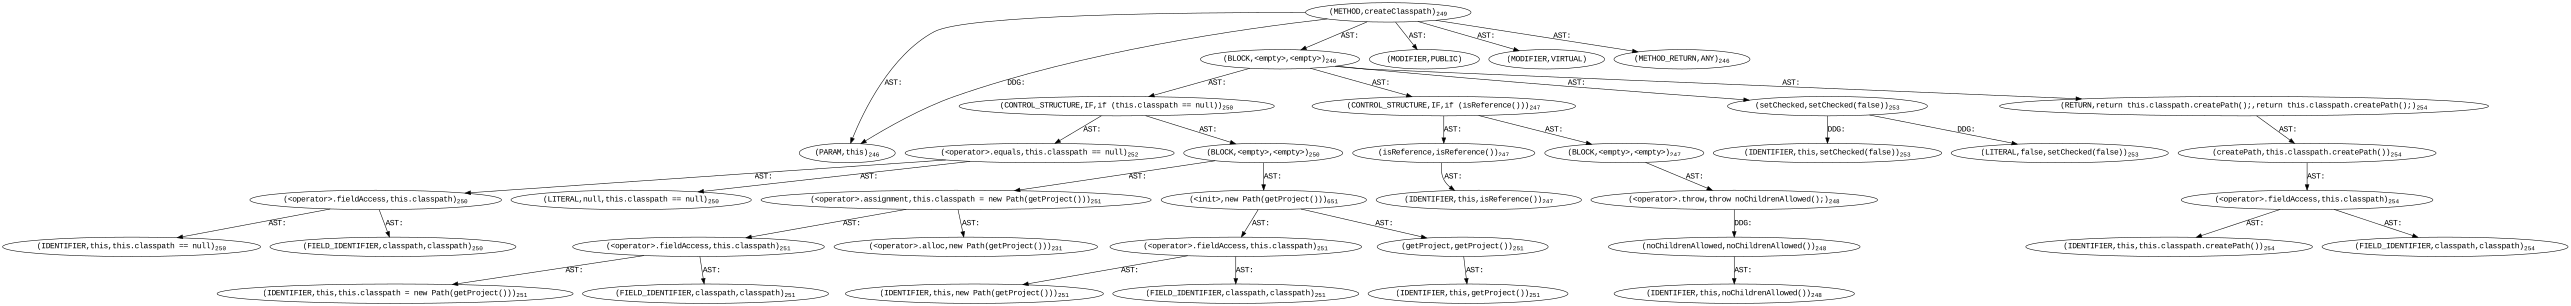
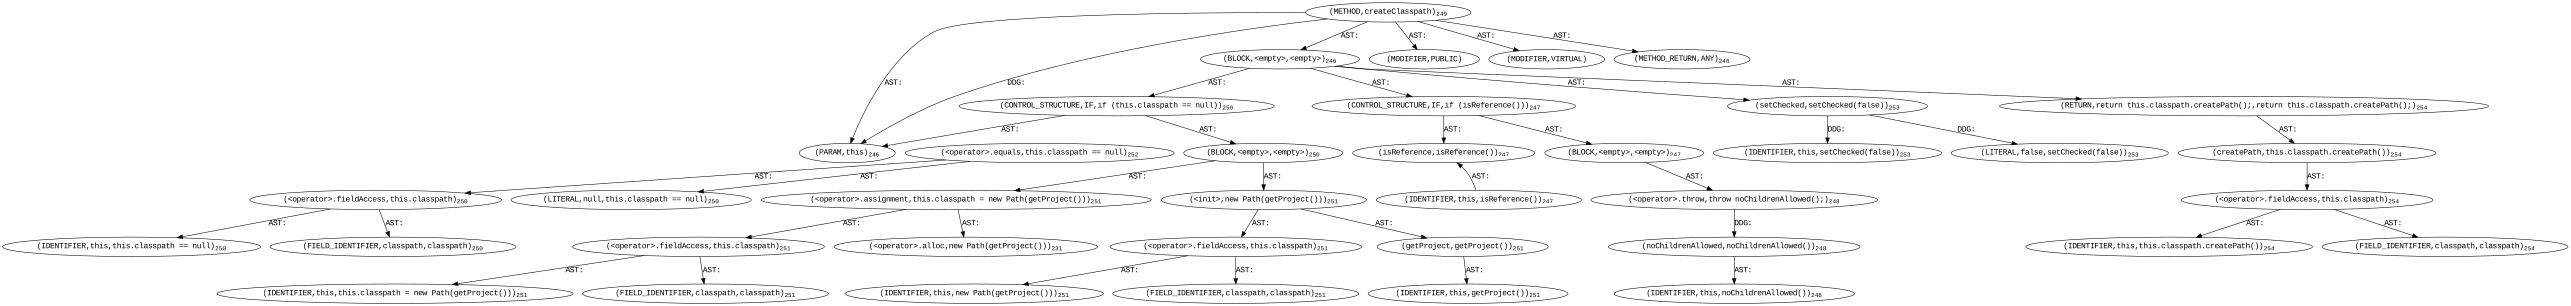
edge "(CONTROL_STRUCTURE,IF,if (this.classpath == null))" -> "(<operator>.equals,this.classpath == null)": now "(CONTROL_STRUCTURE,IF,if (this.classpath == null))" -> "(PARAM,this)"
edge "(isReference,isReference())" -> "(IDENTIFIER,this,isReference())": reversed
node "(<init>,new Path(getProject()))": text "651" -> "251"
